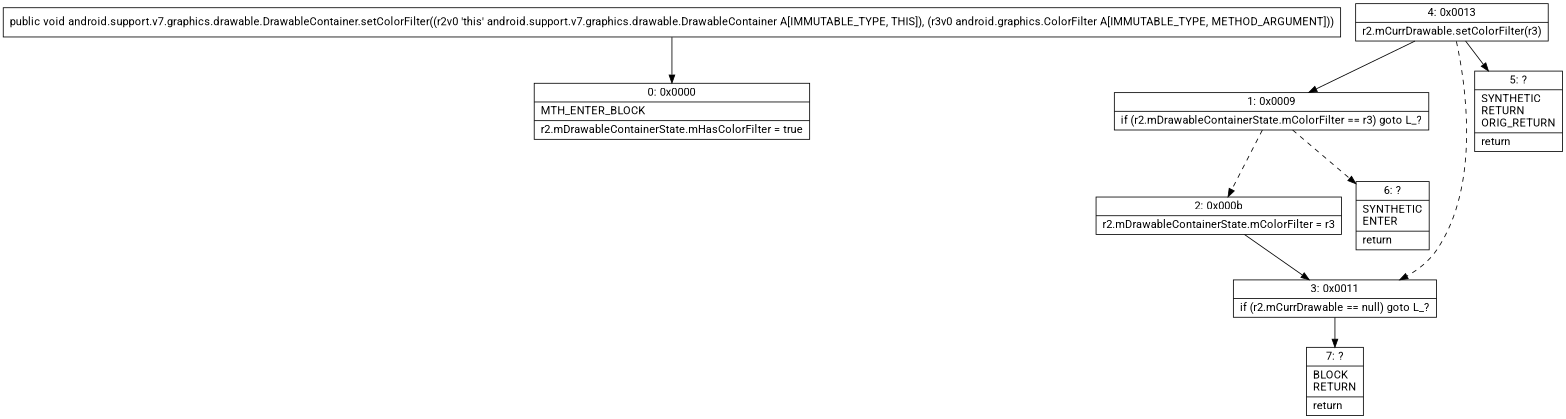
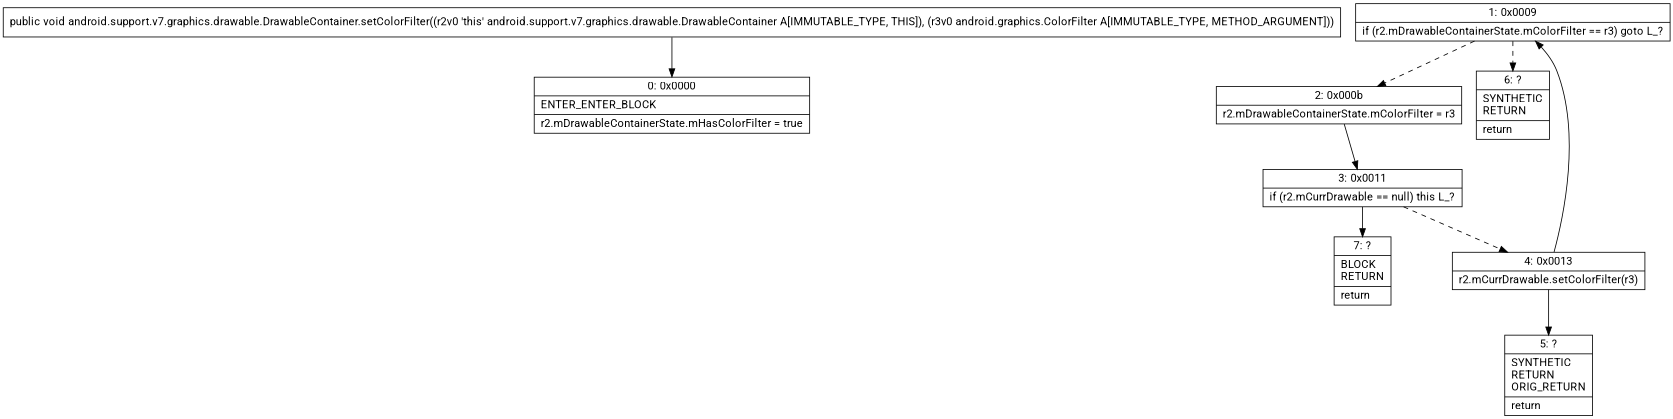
node "0: 0x0000": text "MTH_ENTER_BLOCK" -> "ENTER_ENTER_BLOCK"
edge "4: 0x0013" -> "3: 0x0011": reversed
node "6: ?": text "ENTER" -> "RETURN"
node "3: 0x0011": text "if (r2.mCurrDrawable == null) goto L_?" -> "if (r2.mCurrDrawable == null) this L_?"
